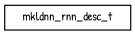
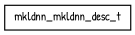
node "mkldnn_rnn_desc_t": label "mkldnn_rnn_desc_t" -> "mkldnn_mkldnn_desc_t"
